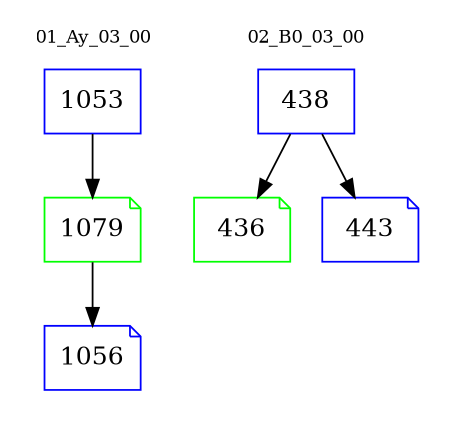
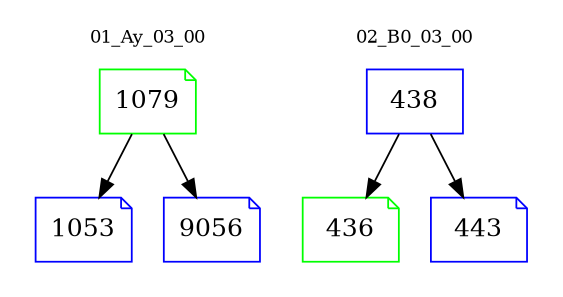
node "1053": shape box -> note
edge "1053" -> "1079": reversed
node "1056": label "1056" -> "9056"
